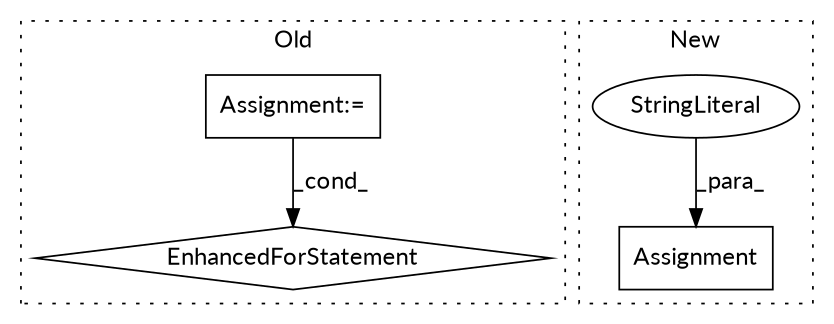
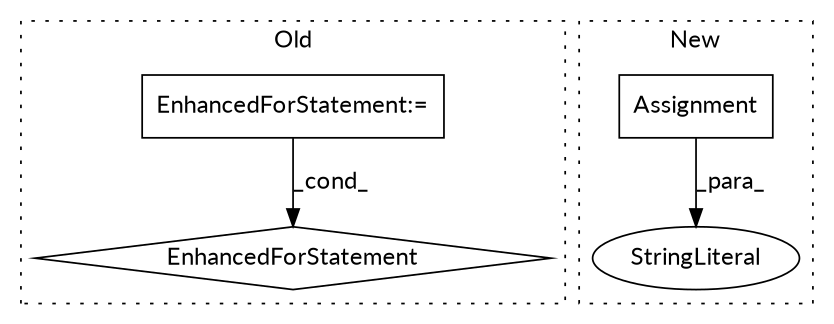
node "Assignment:=": label "Assignment:=" -> "EnhancedForStatement:="
edge "StringLiteral" -> "Assignment": reversed
